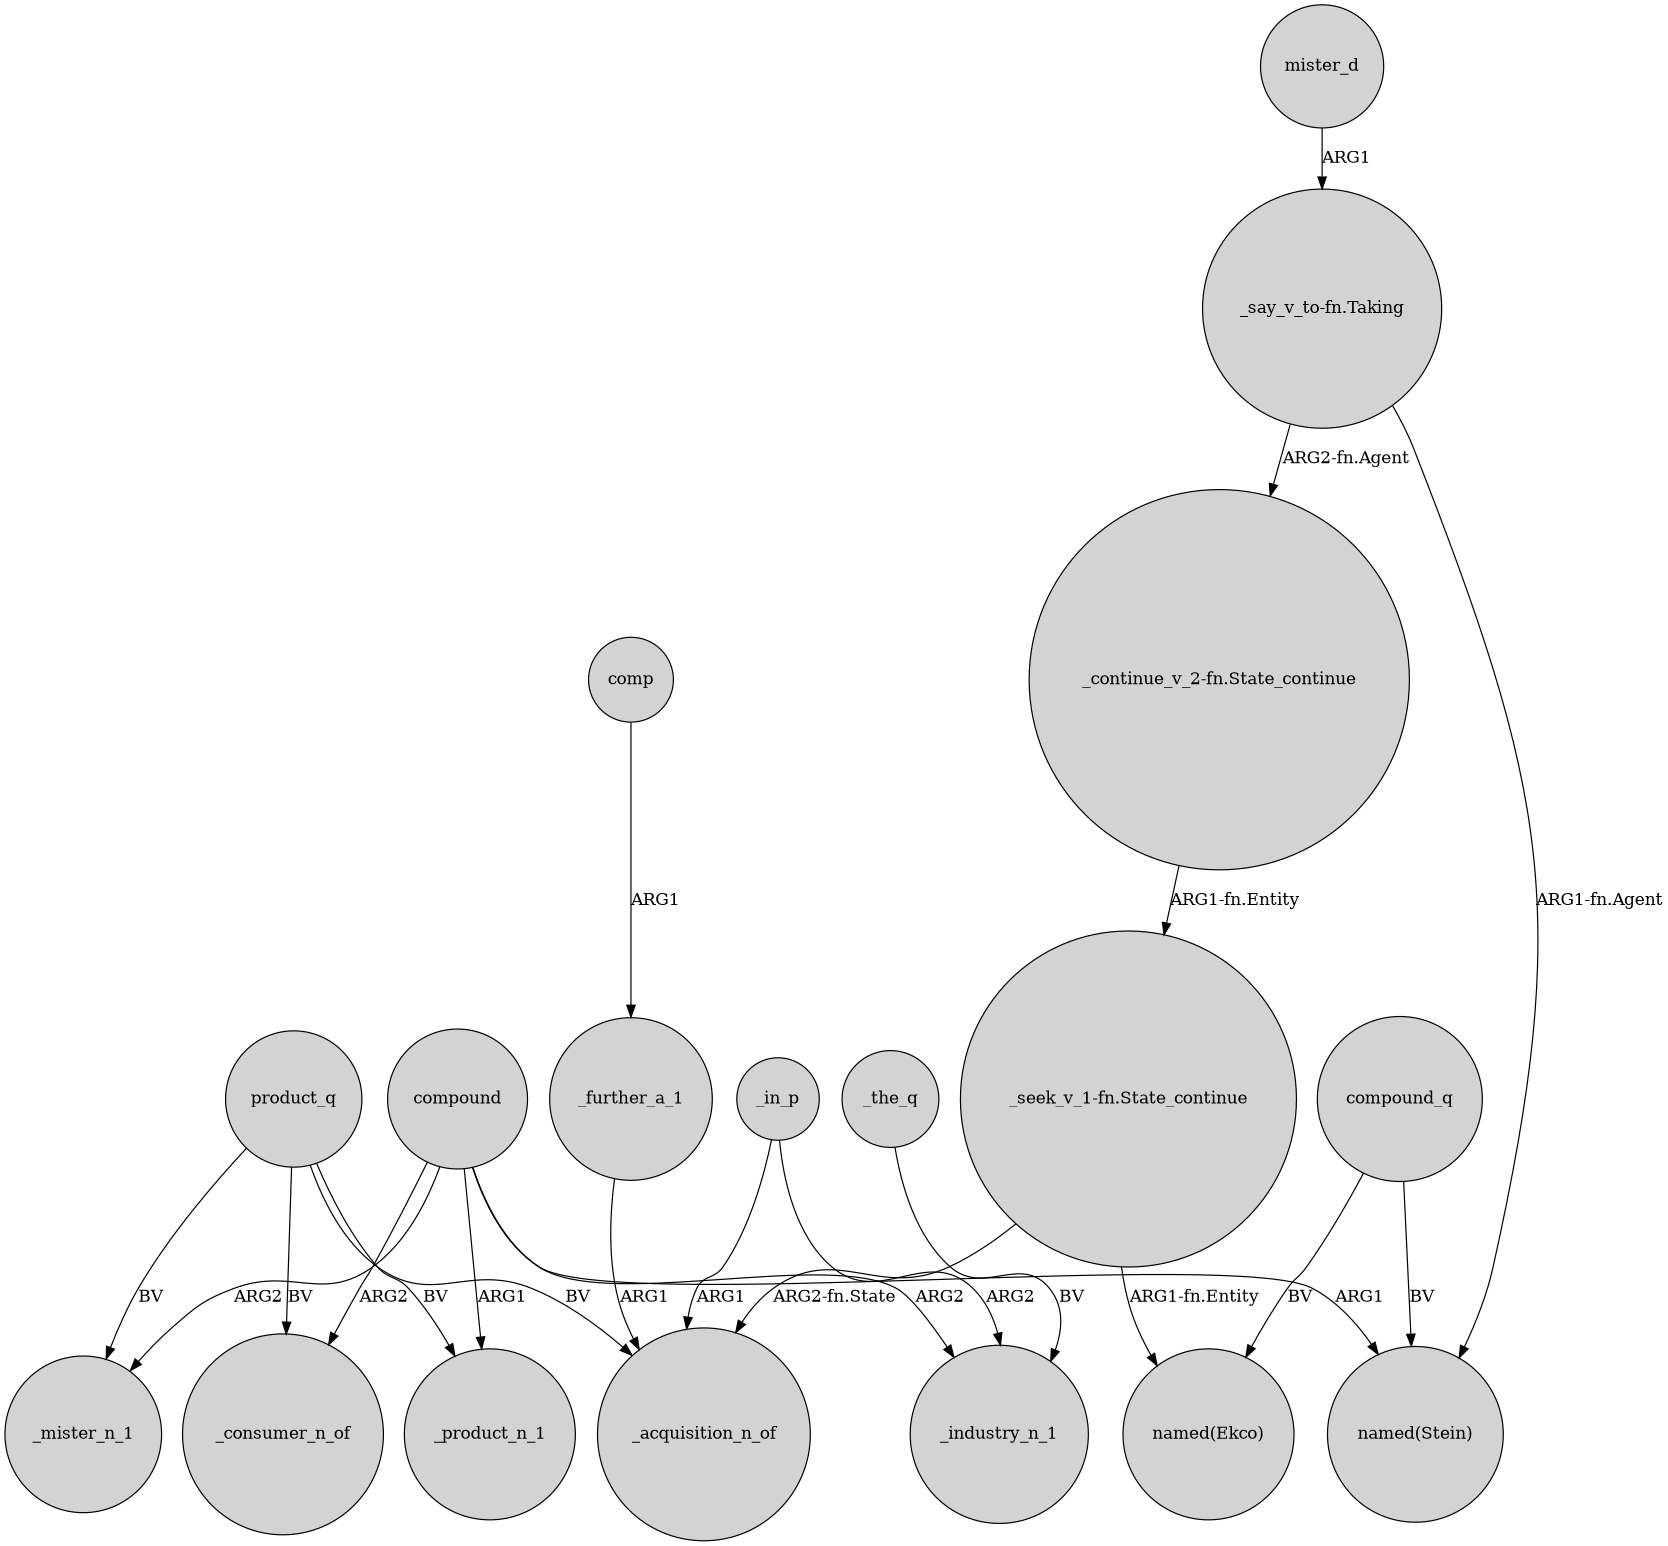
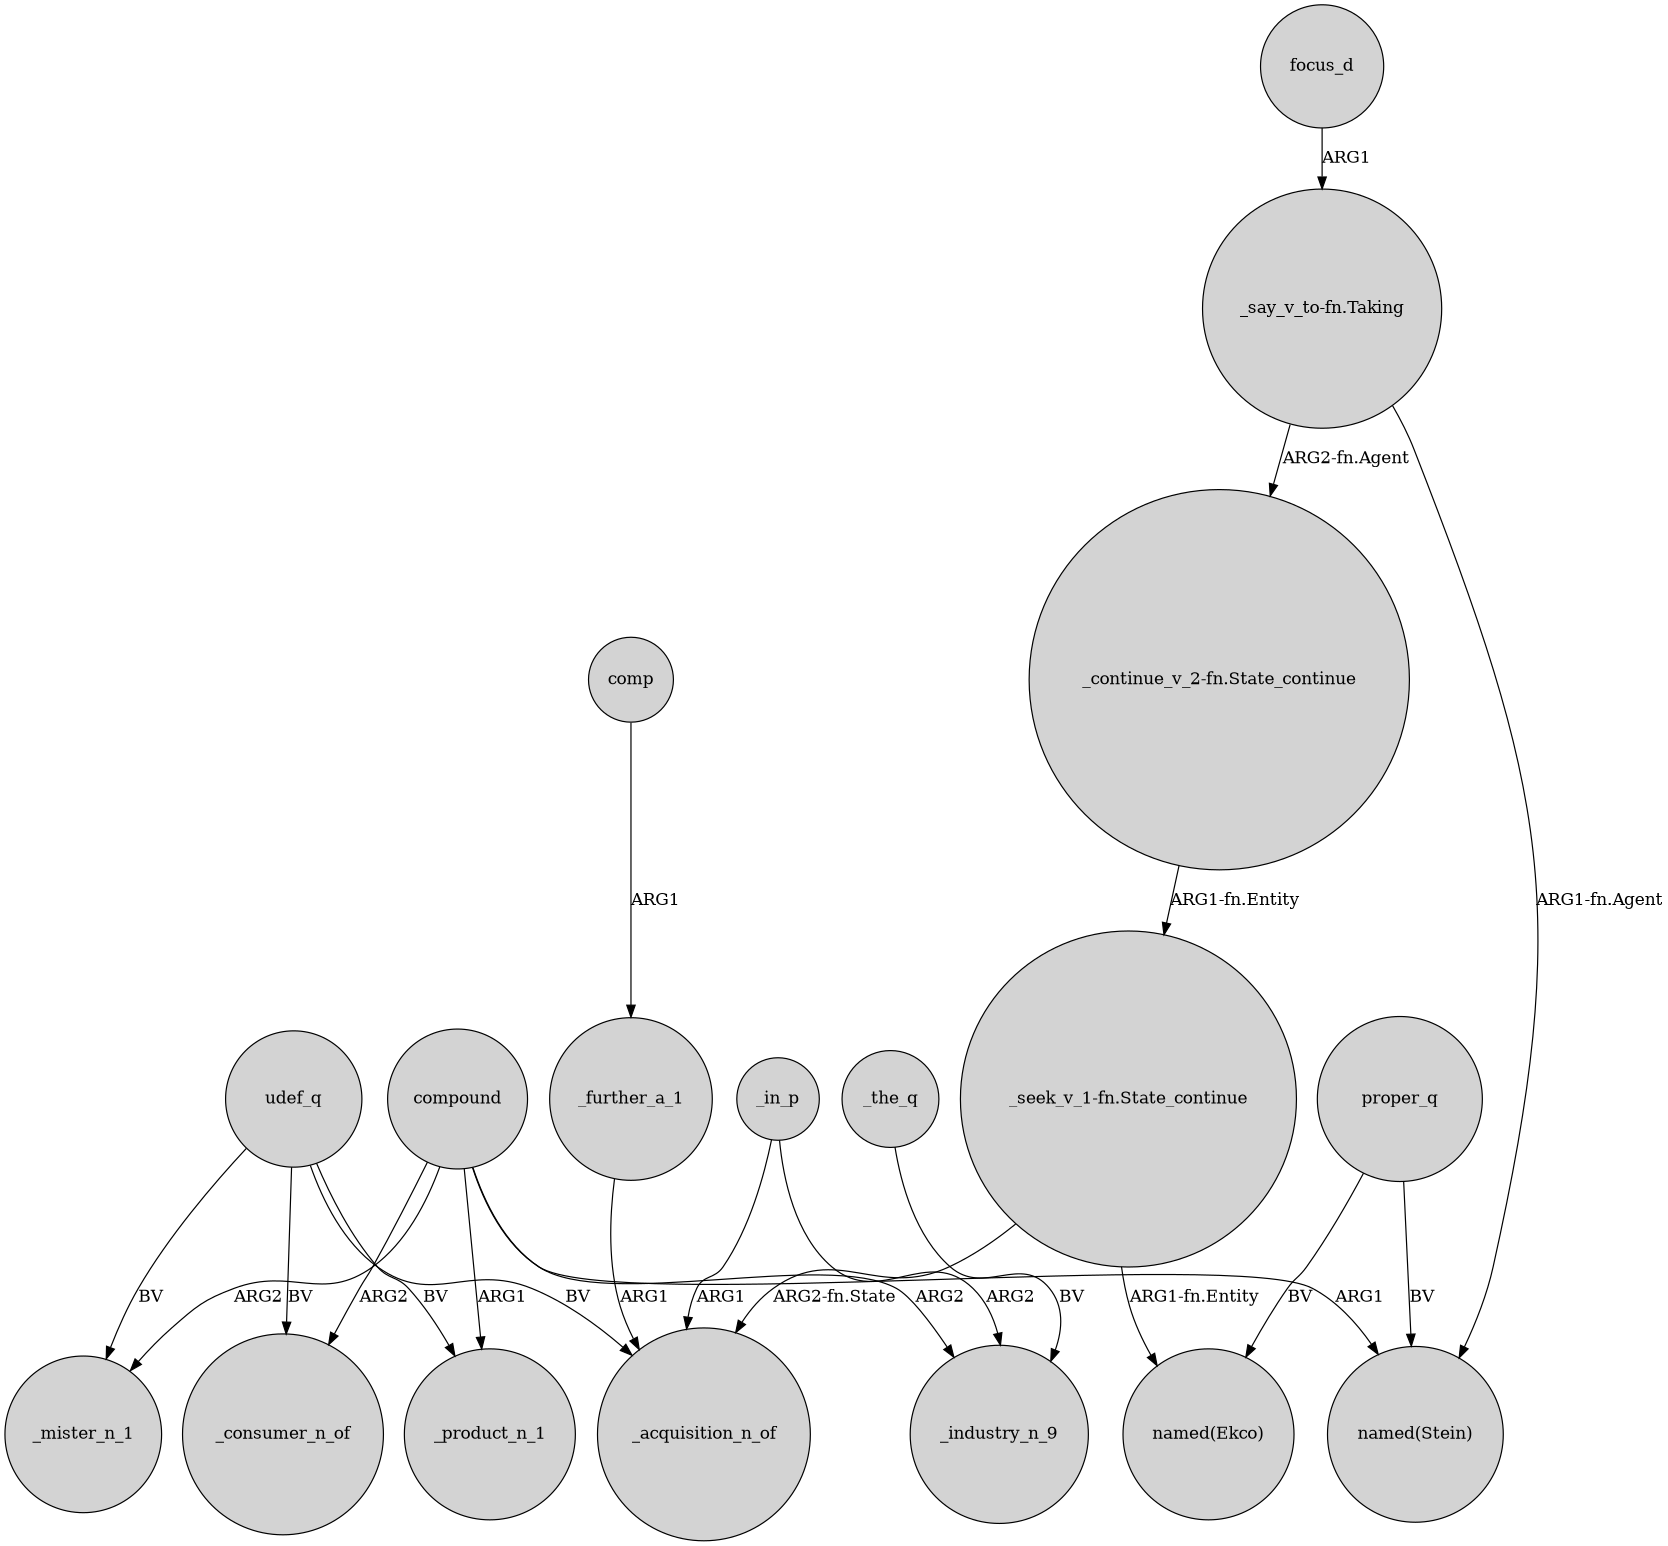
node "mister_d": label "mister_d" -> "focus_d"
node "product_q": label "product_q" -> "udef_q"
node "compound_q": label "compound_q" -> "proper_q"
node "_industry_n_1": label "_industry_n_1" -> "_industry_n_9"
